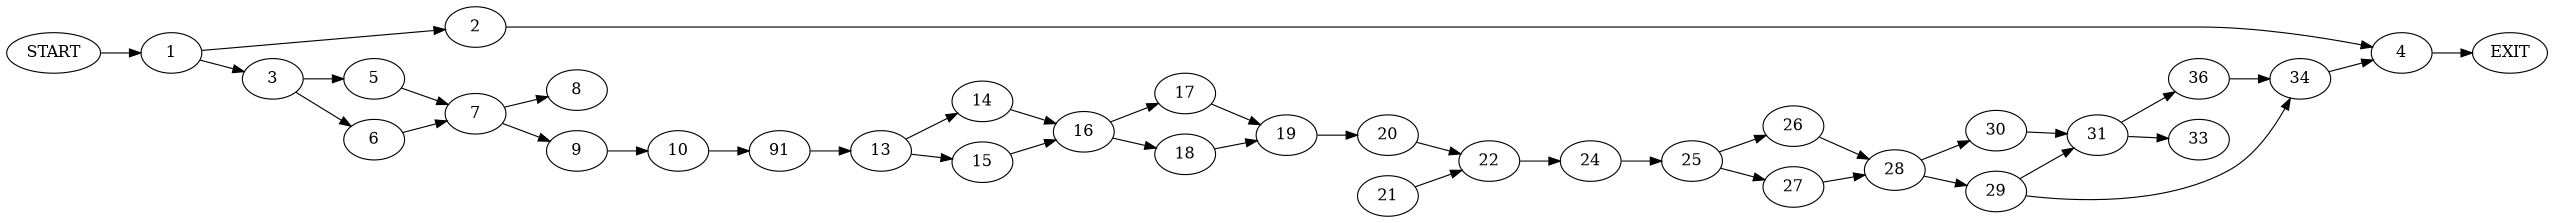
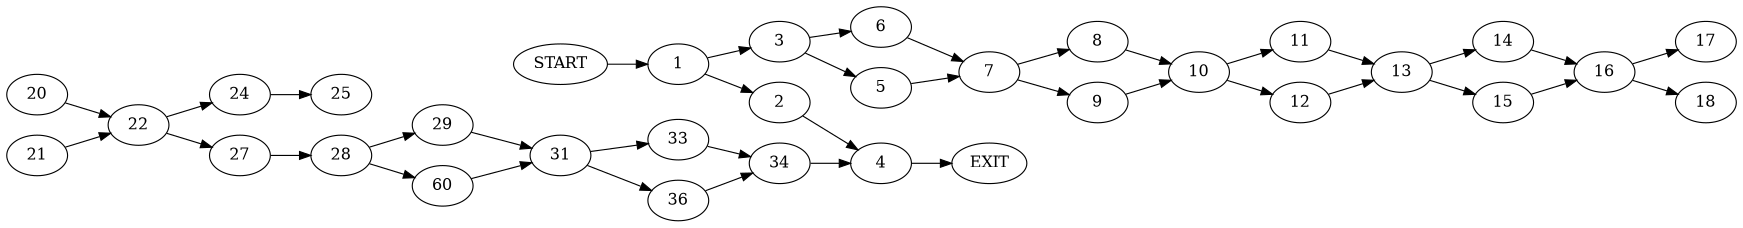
edge "8" -> "10": added
node "12": added
node "26": removed
node "30": label "30" -> "60"
node "19": removed
node "91": label "91" -> "11"
edge "25" -> "27": now "22" -> "27"
edge "29" -> "34": now "33" -> "34"
